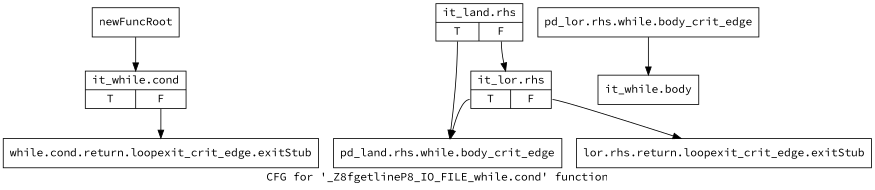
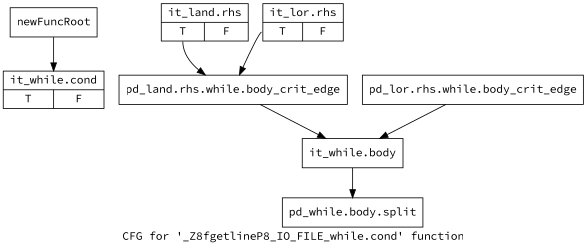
edge "it_land.rhs" -> "it_lor.rhs": removed
edge "pd_land.rhs.while.body_crit_edge" -> "it_while.body": added
node "while.cond.return.loopexit_crit_edge.exitStub": removed
node "lor.rhs.return.loopexit_crit_edge.exitStub": removed
node "pd_while.body.split": added
